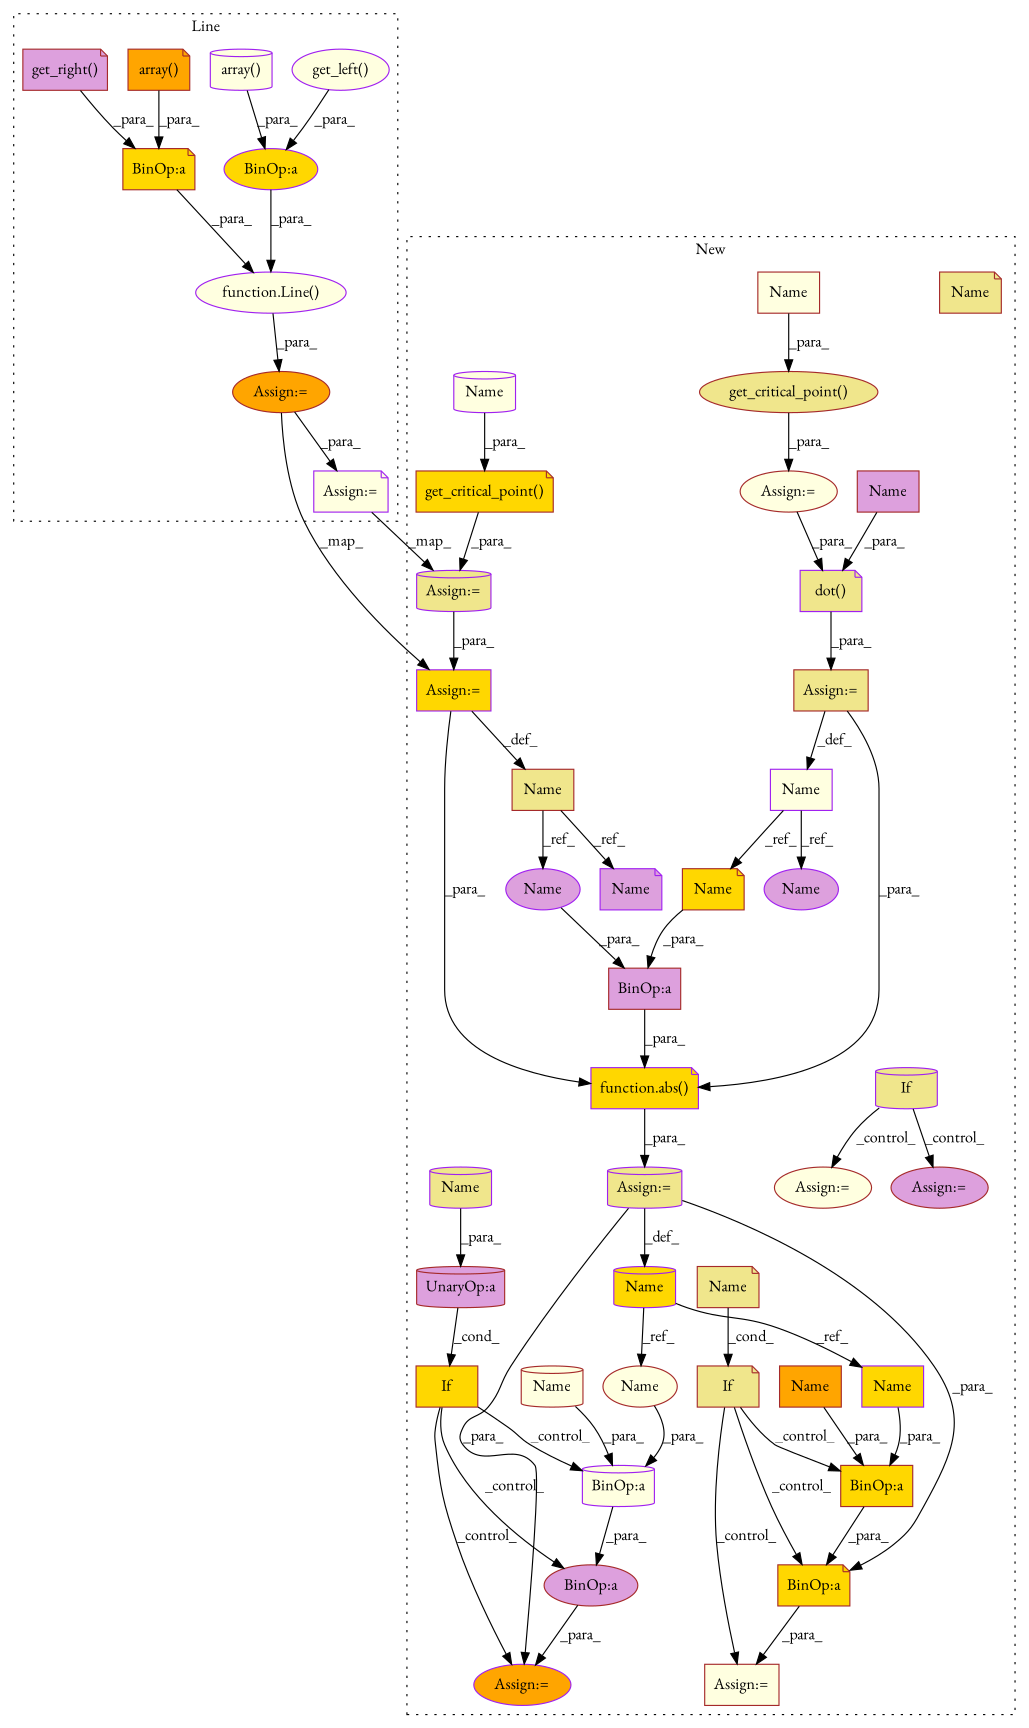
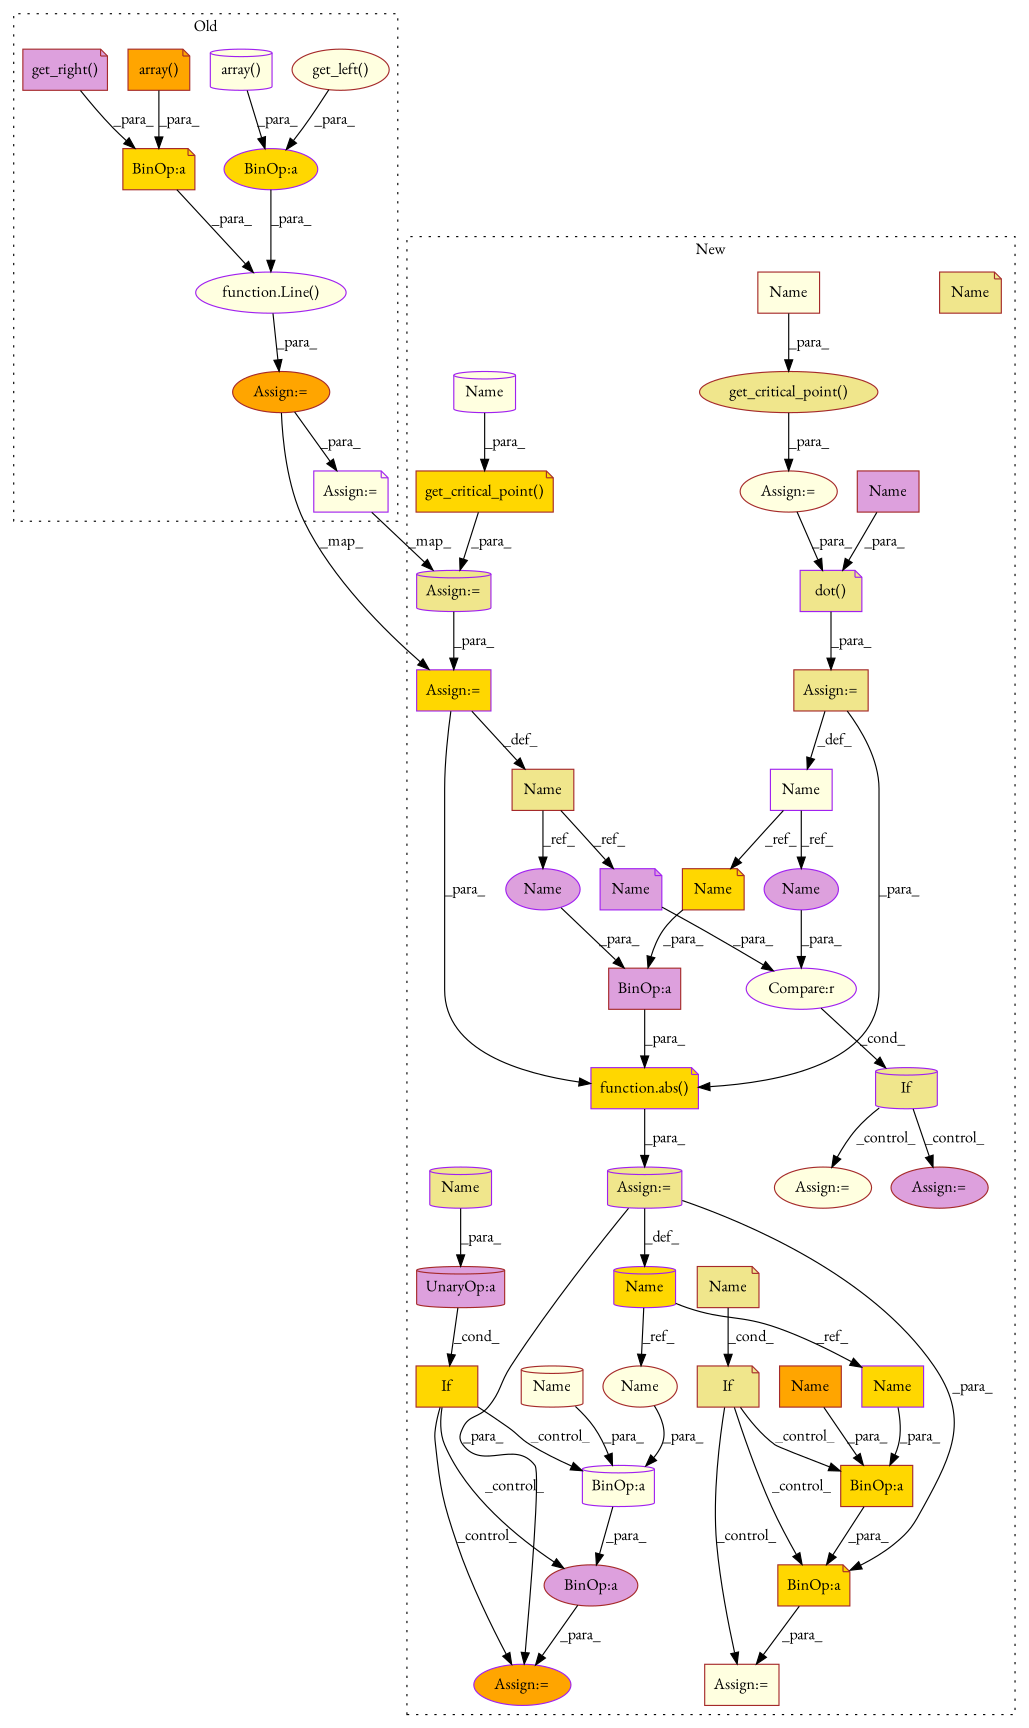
cluster "Line": label "Line" -> "Old"
node "get_left()": color purple -> brown
node "Compare:r": added
